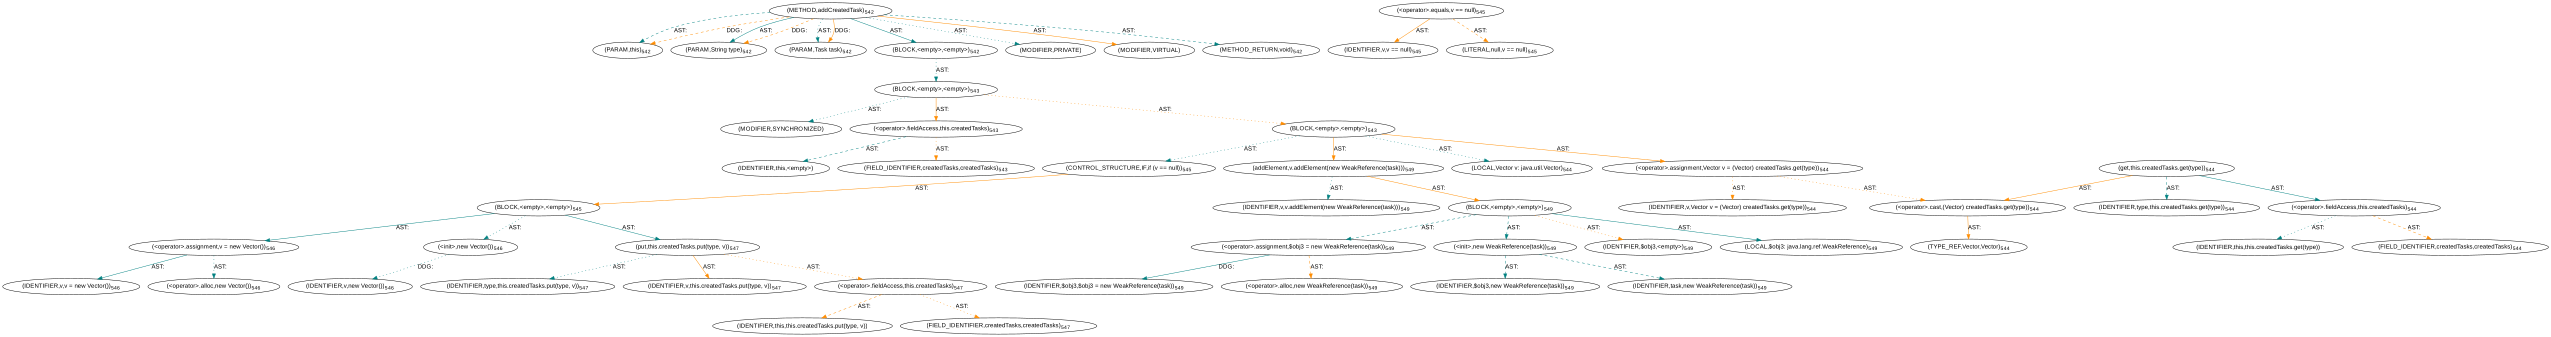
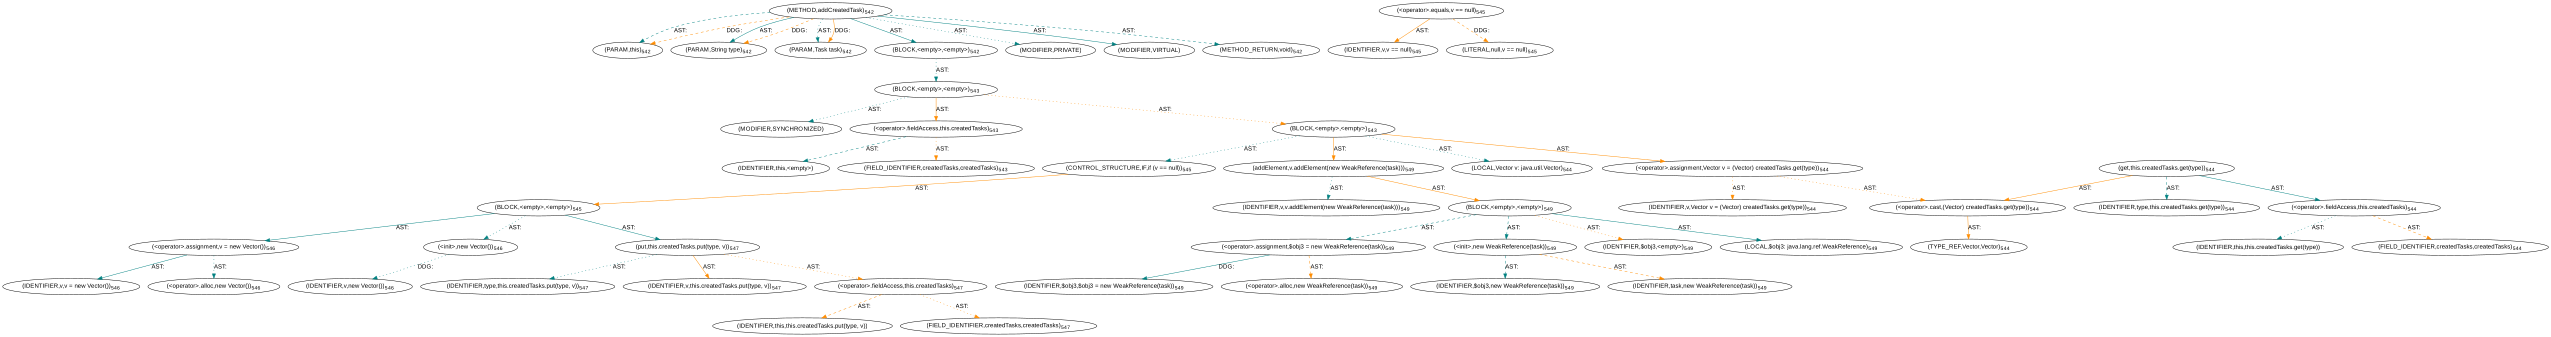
edge "(METHOD,addCreatedTask)" -> "(MODIFIER,VIRTUAL)": color darkorange -> teal
edge "(<operator>.equals,v == null)" -> "(LITERAL,null,v == null)": label "AST: " -> "DDG: "
edge "(<init>,new WeakReference(task))" -> "(IDENTIFIER,task,new WeakReference(task))": color teal -> darkorange
